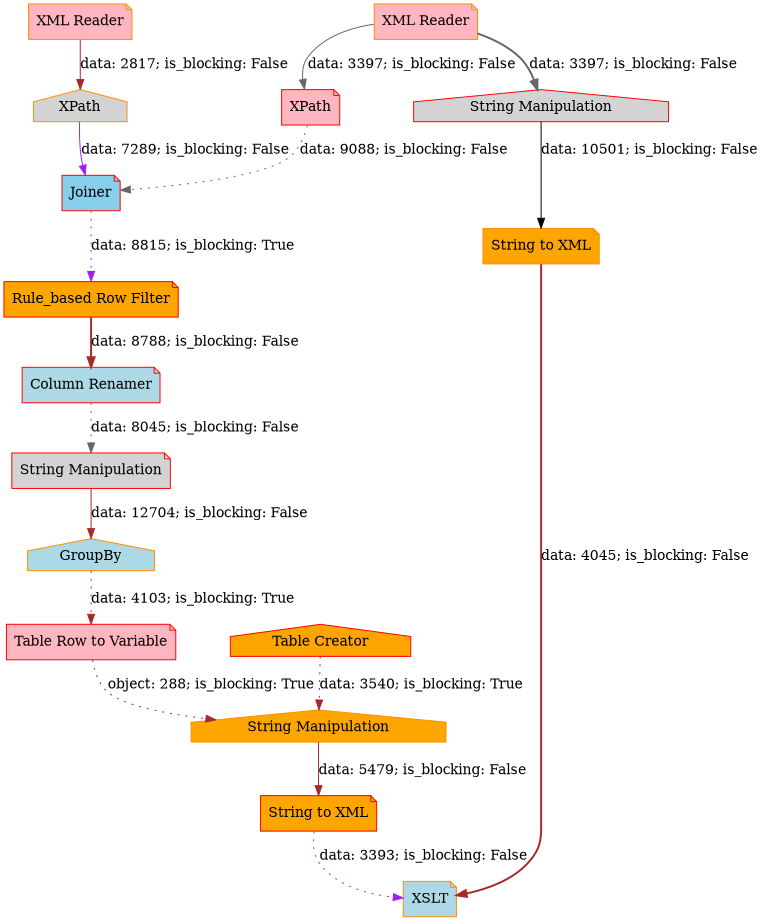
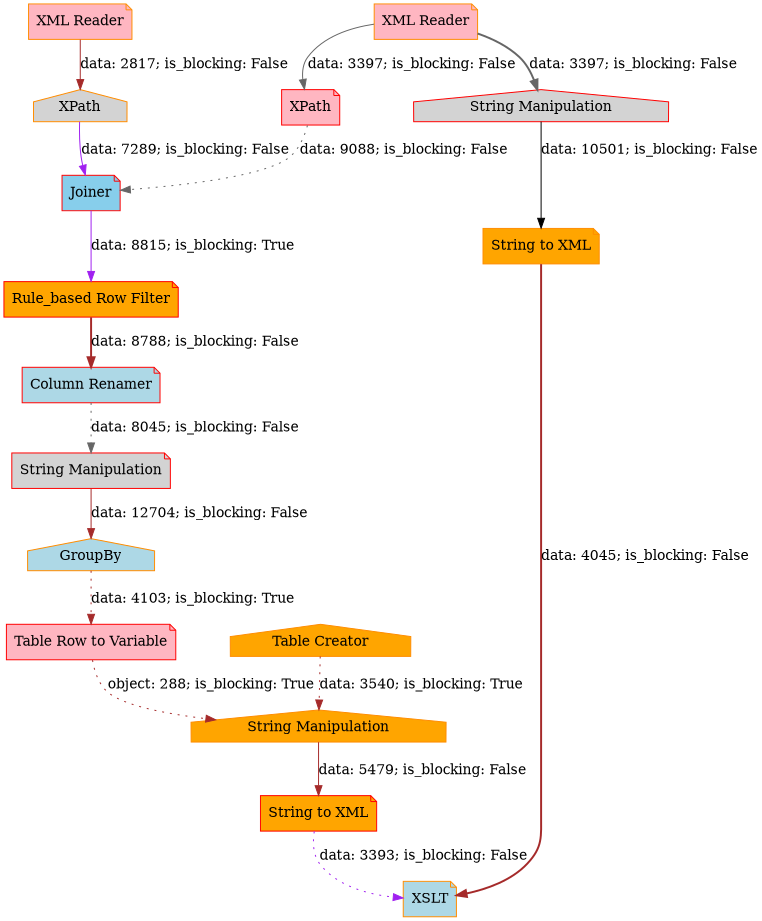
edge "Joiner" -> "Rule_based Row Filter": style dotted -> solid
node "Table Creator": color red -> darkorange
